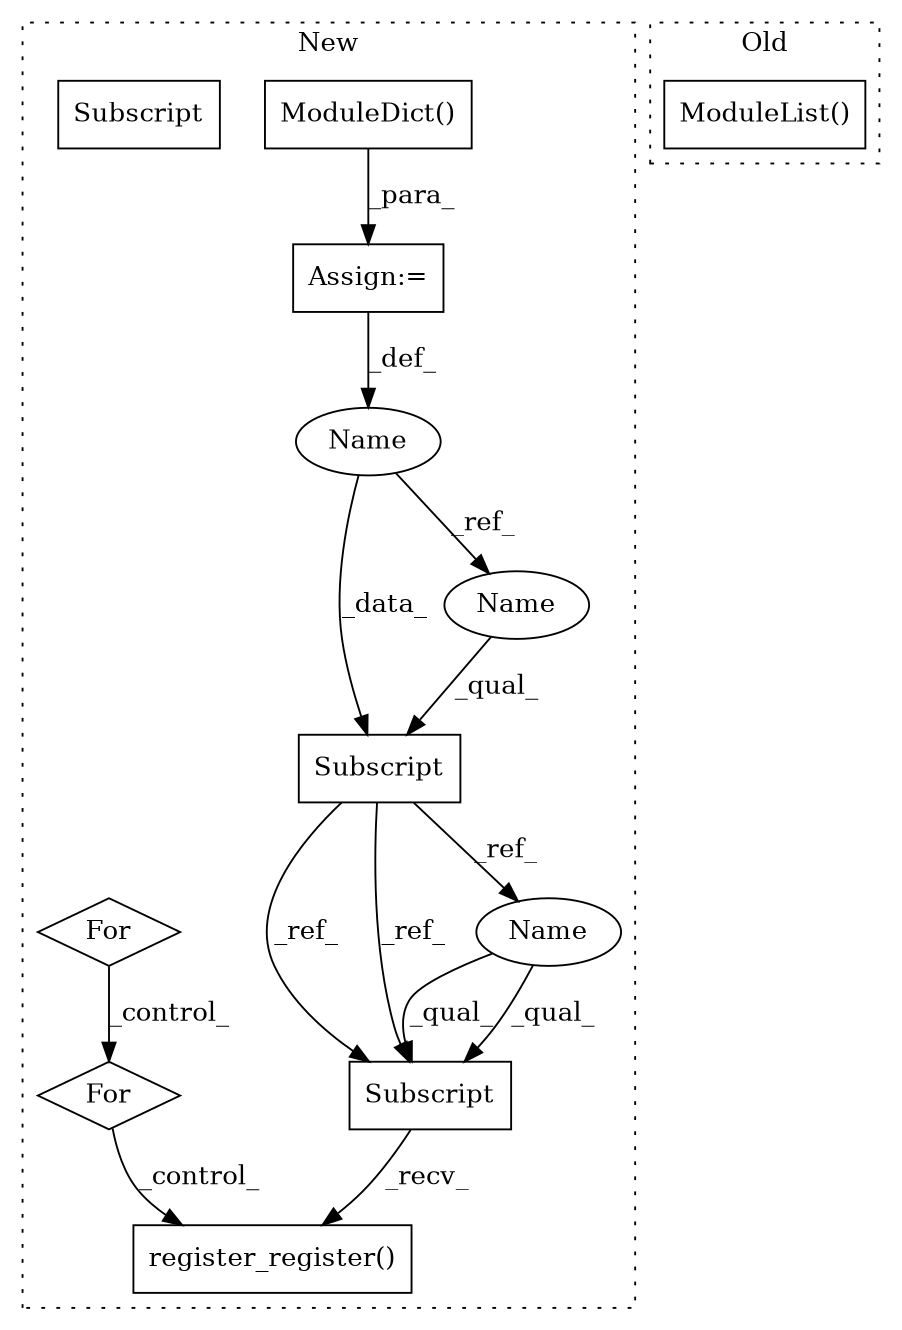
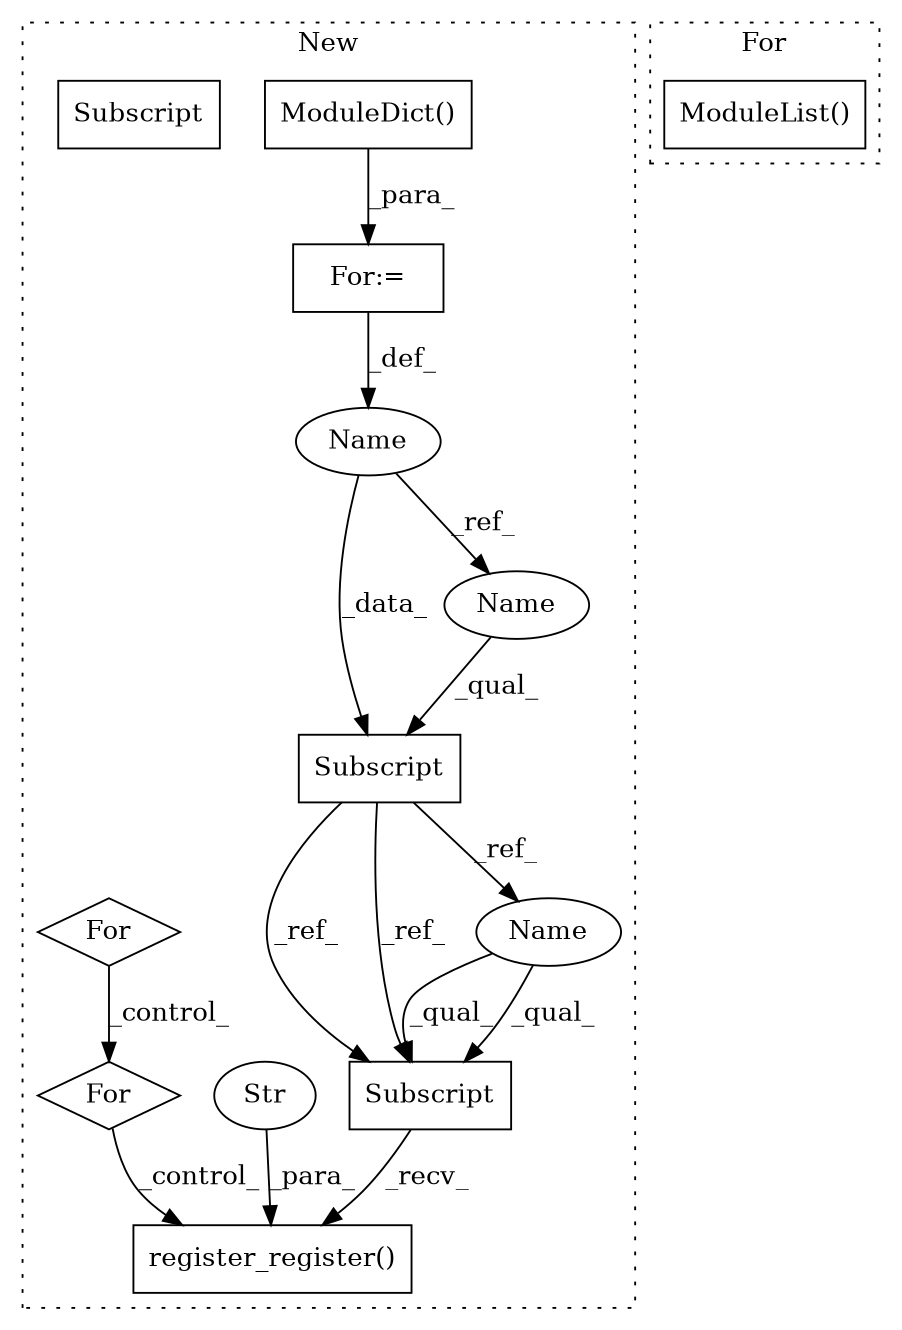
cluster "Old": label "Old" -> "For"
node "Assign:=": label "Assign:=" -> "For:="
node "Str": added
